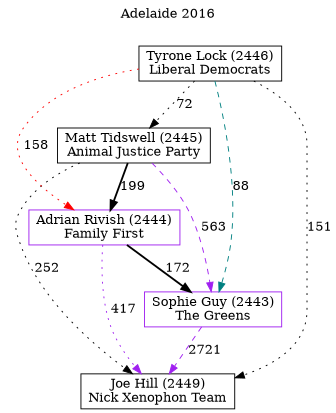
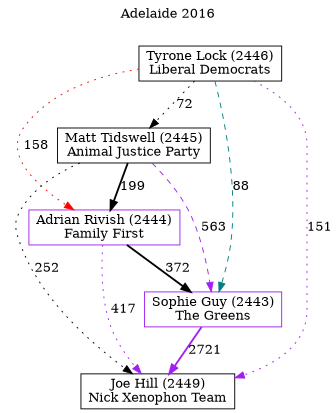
edge "Tyrone Lock (2446) Liberal Democrats" -> "Joe Hill (2449) Nick Xenophon Team": color black -> purple
edge "Adrian Rivish (2444) Family First" -> "Sophie Guy (2443) The Greens": label "172" -> "372"
edge "Sophie Guy (2443) The Greens" -> "Joe Hill (2449) Nick Xenophon Team": style dashed -> bold
